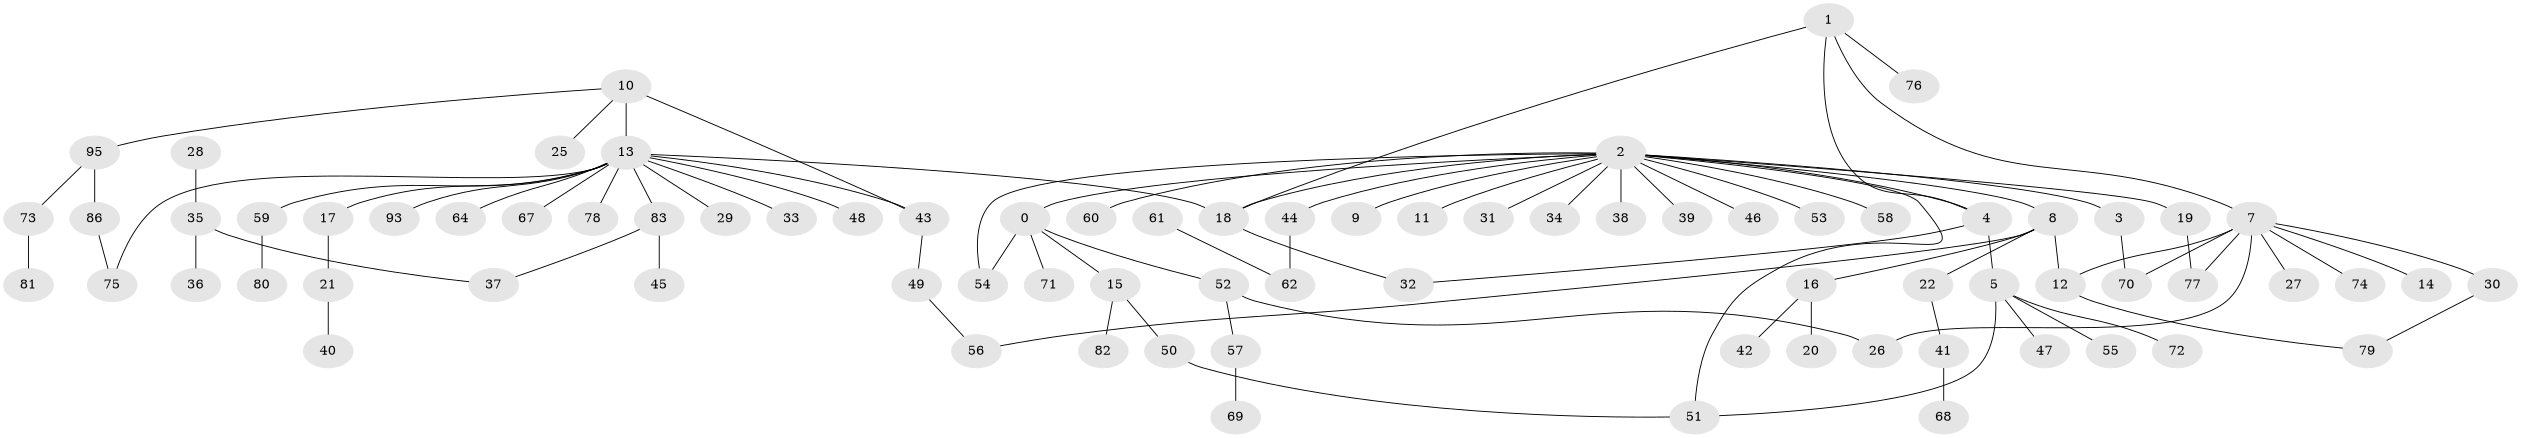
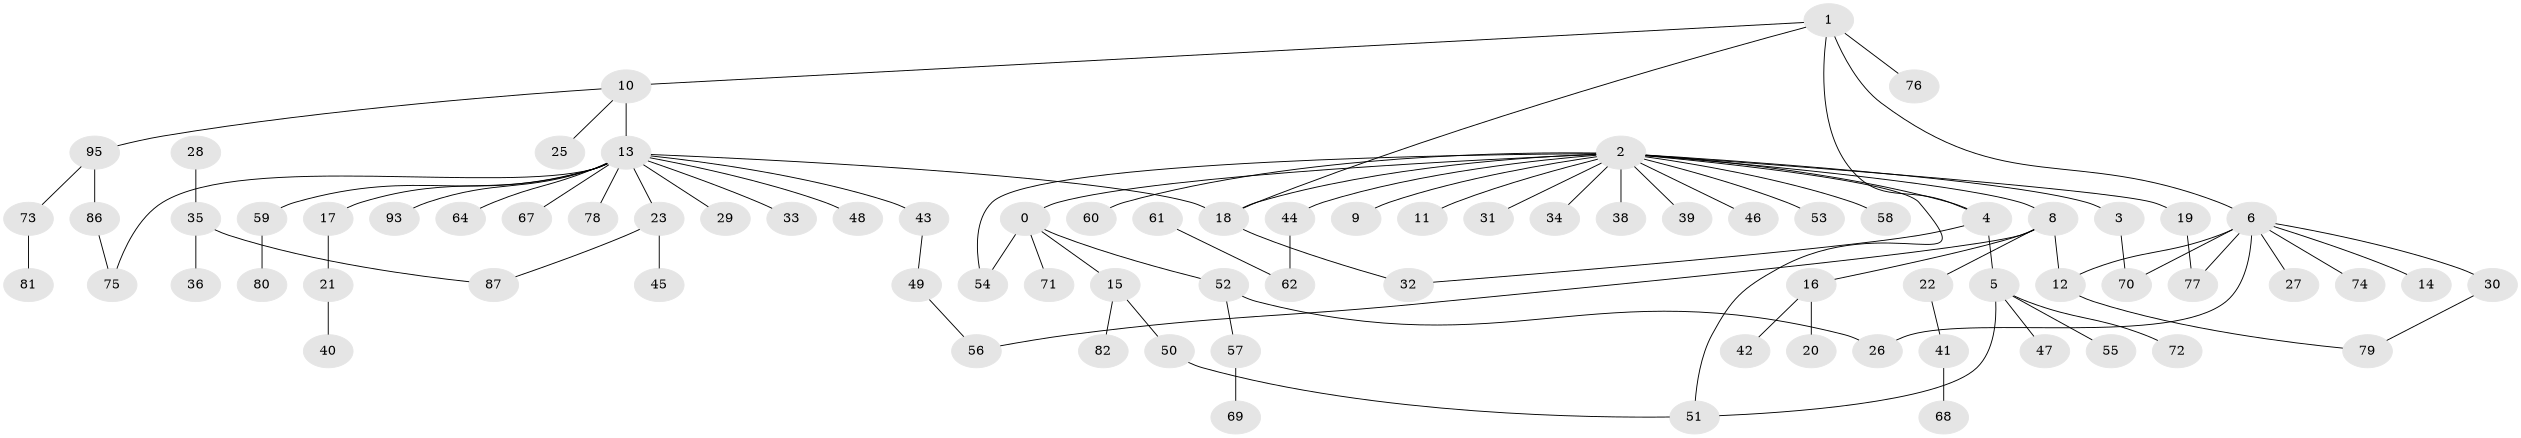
edge "10" -- "43": now "10" -- "1"
node "83": label "83" -> "23"
node "7": label "7" -> "6"
node "37": label "37" -> "87"
